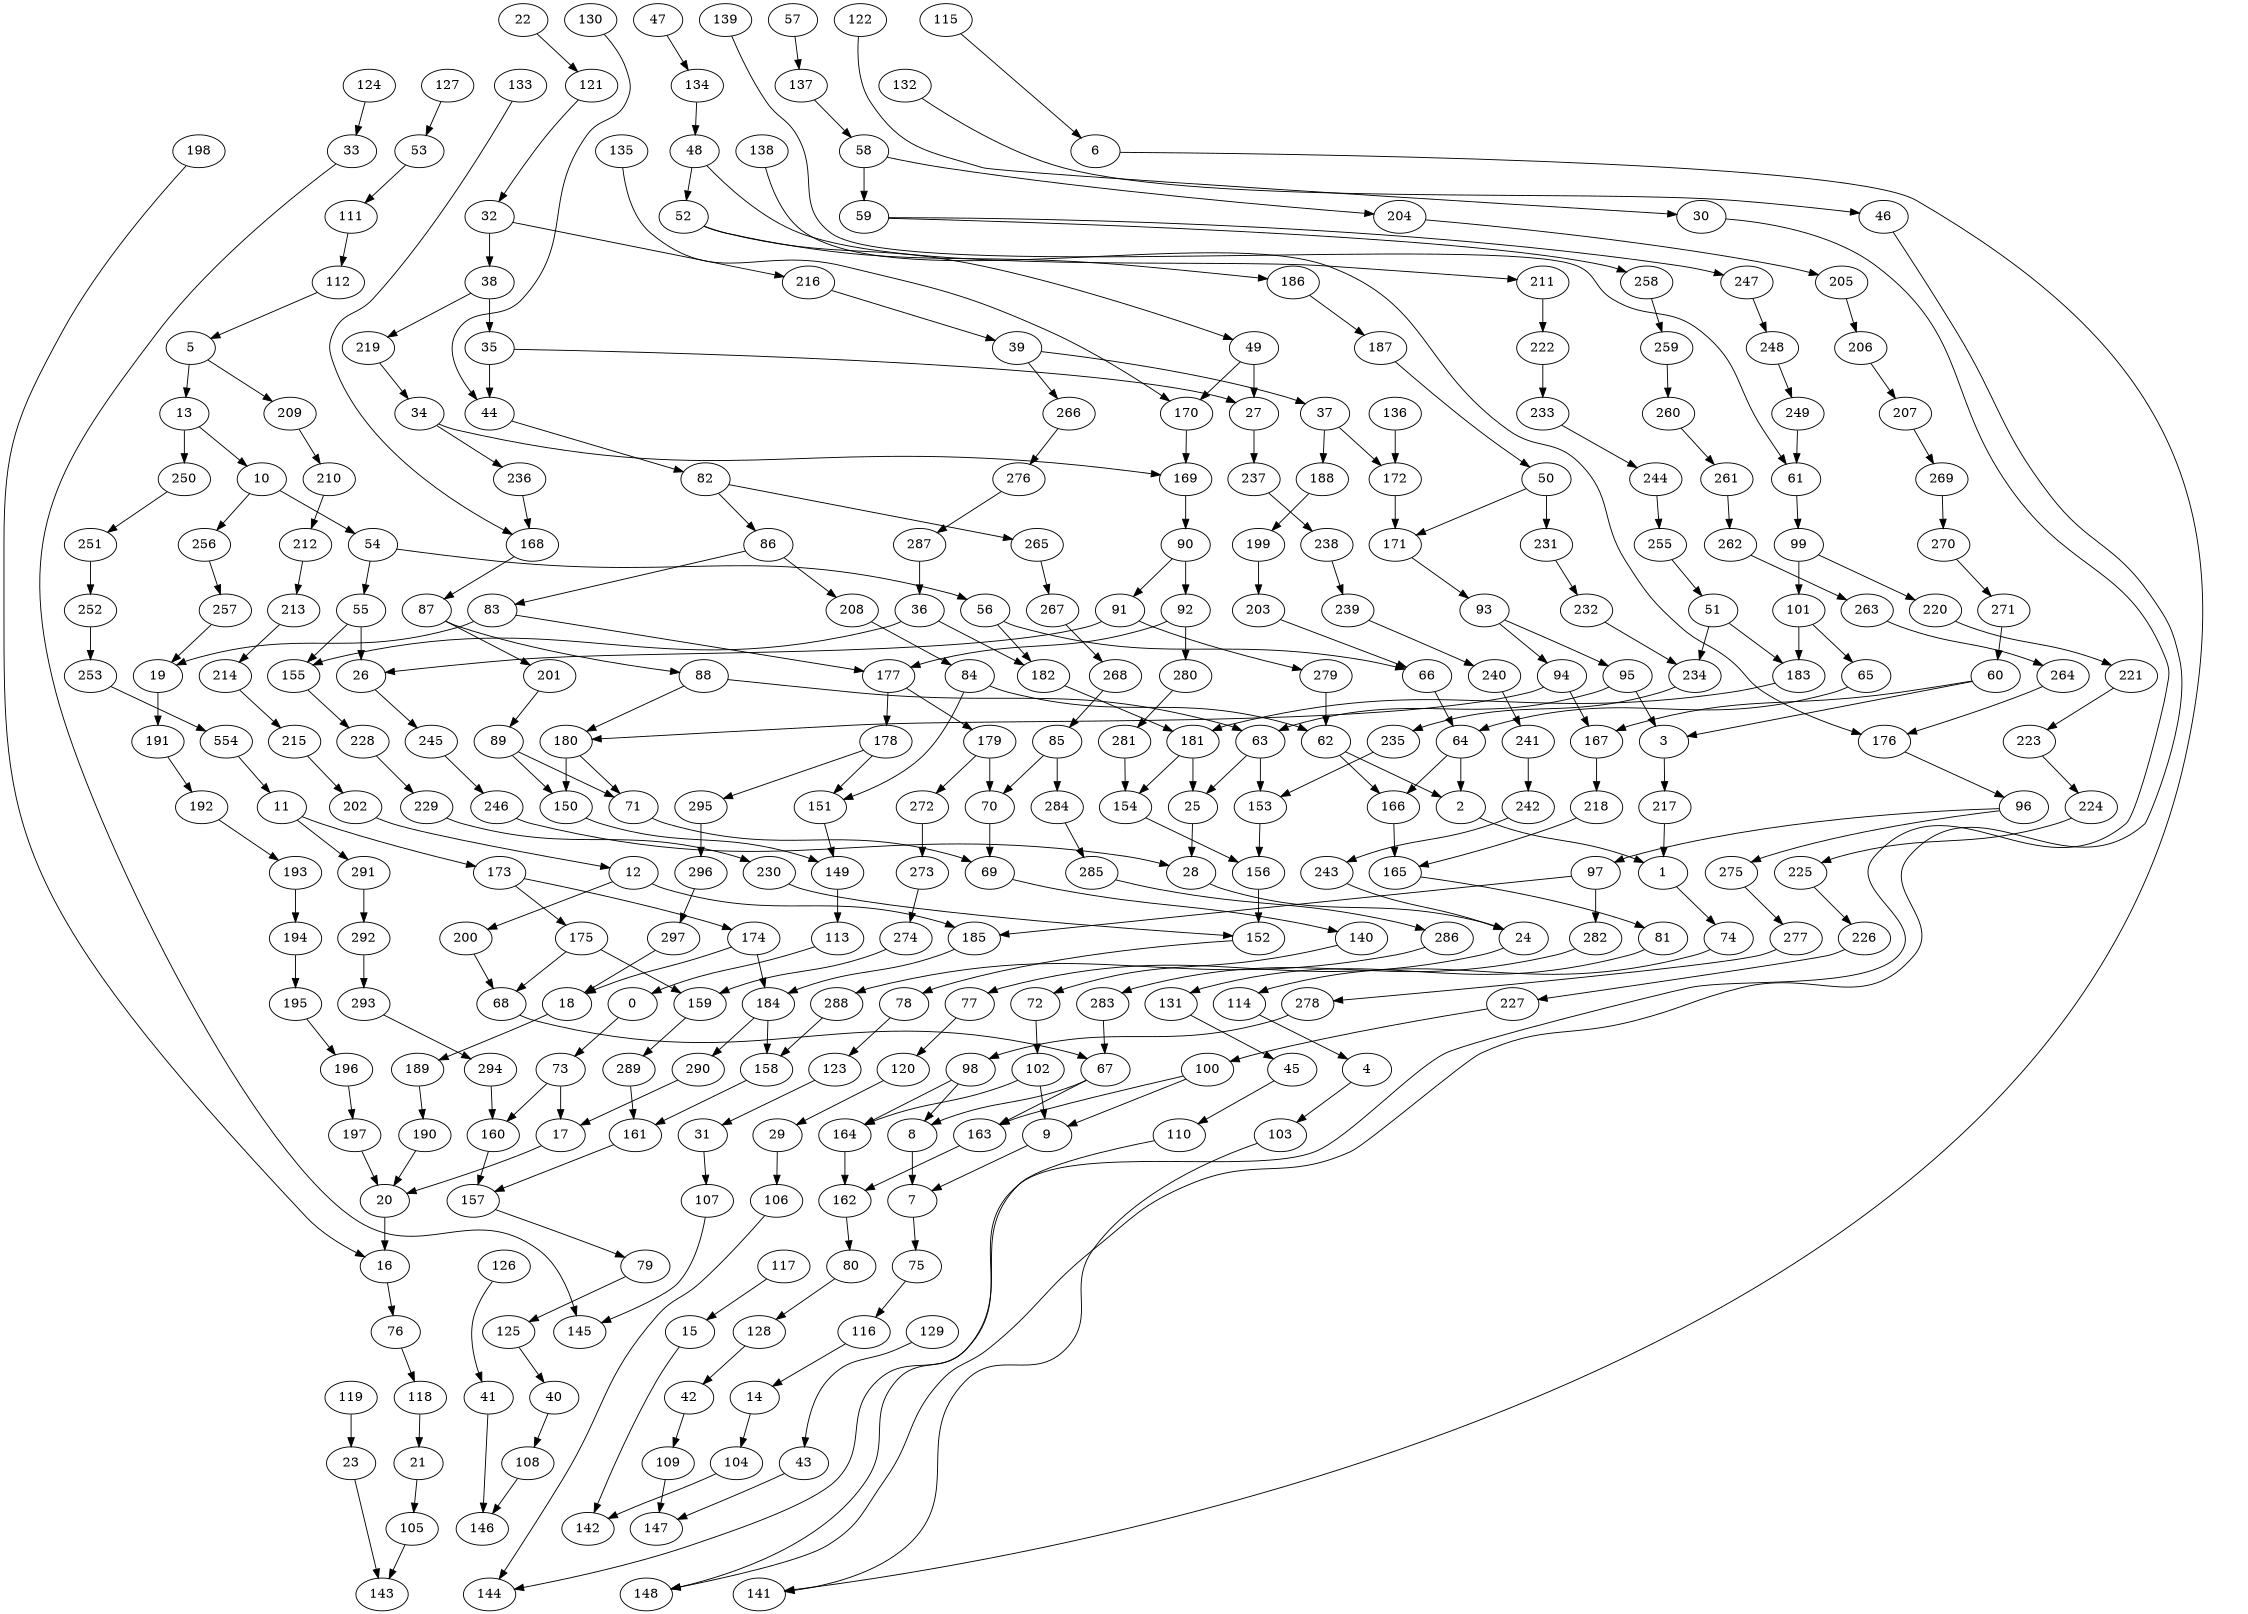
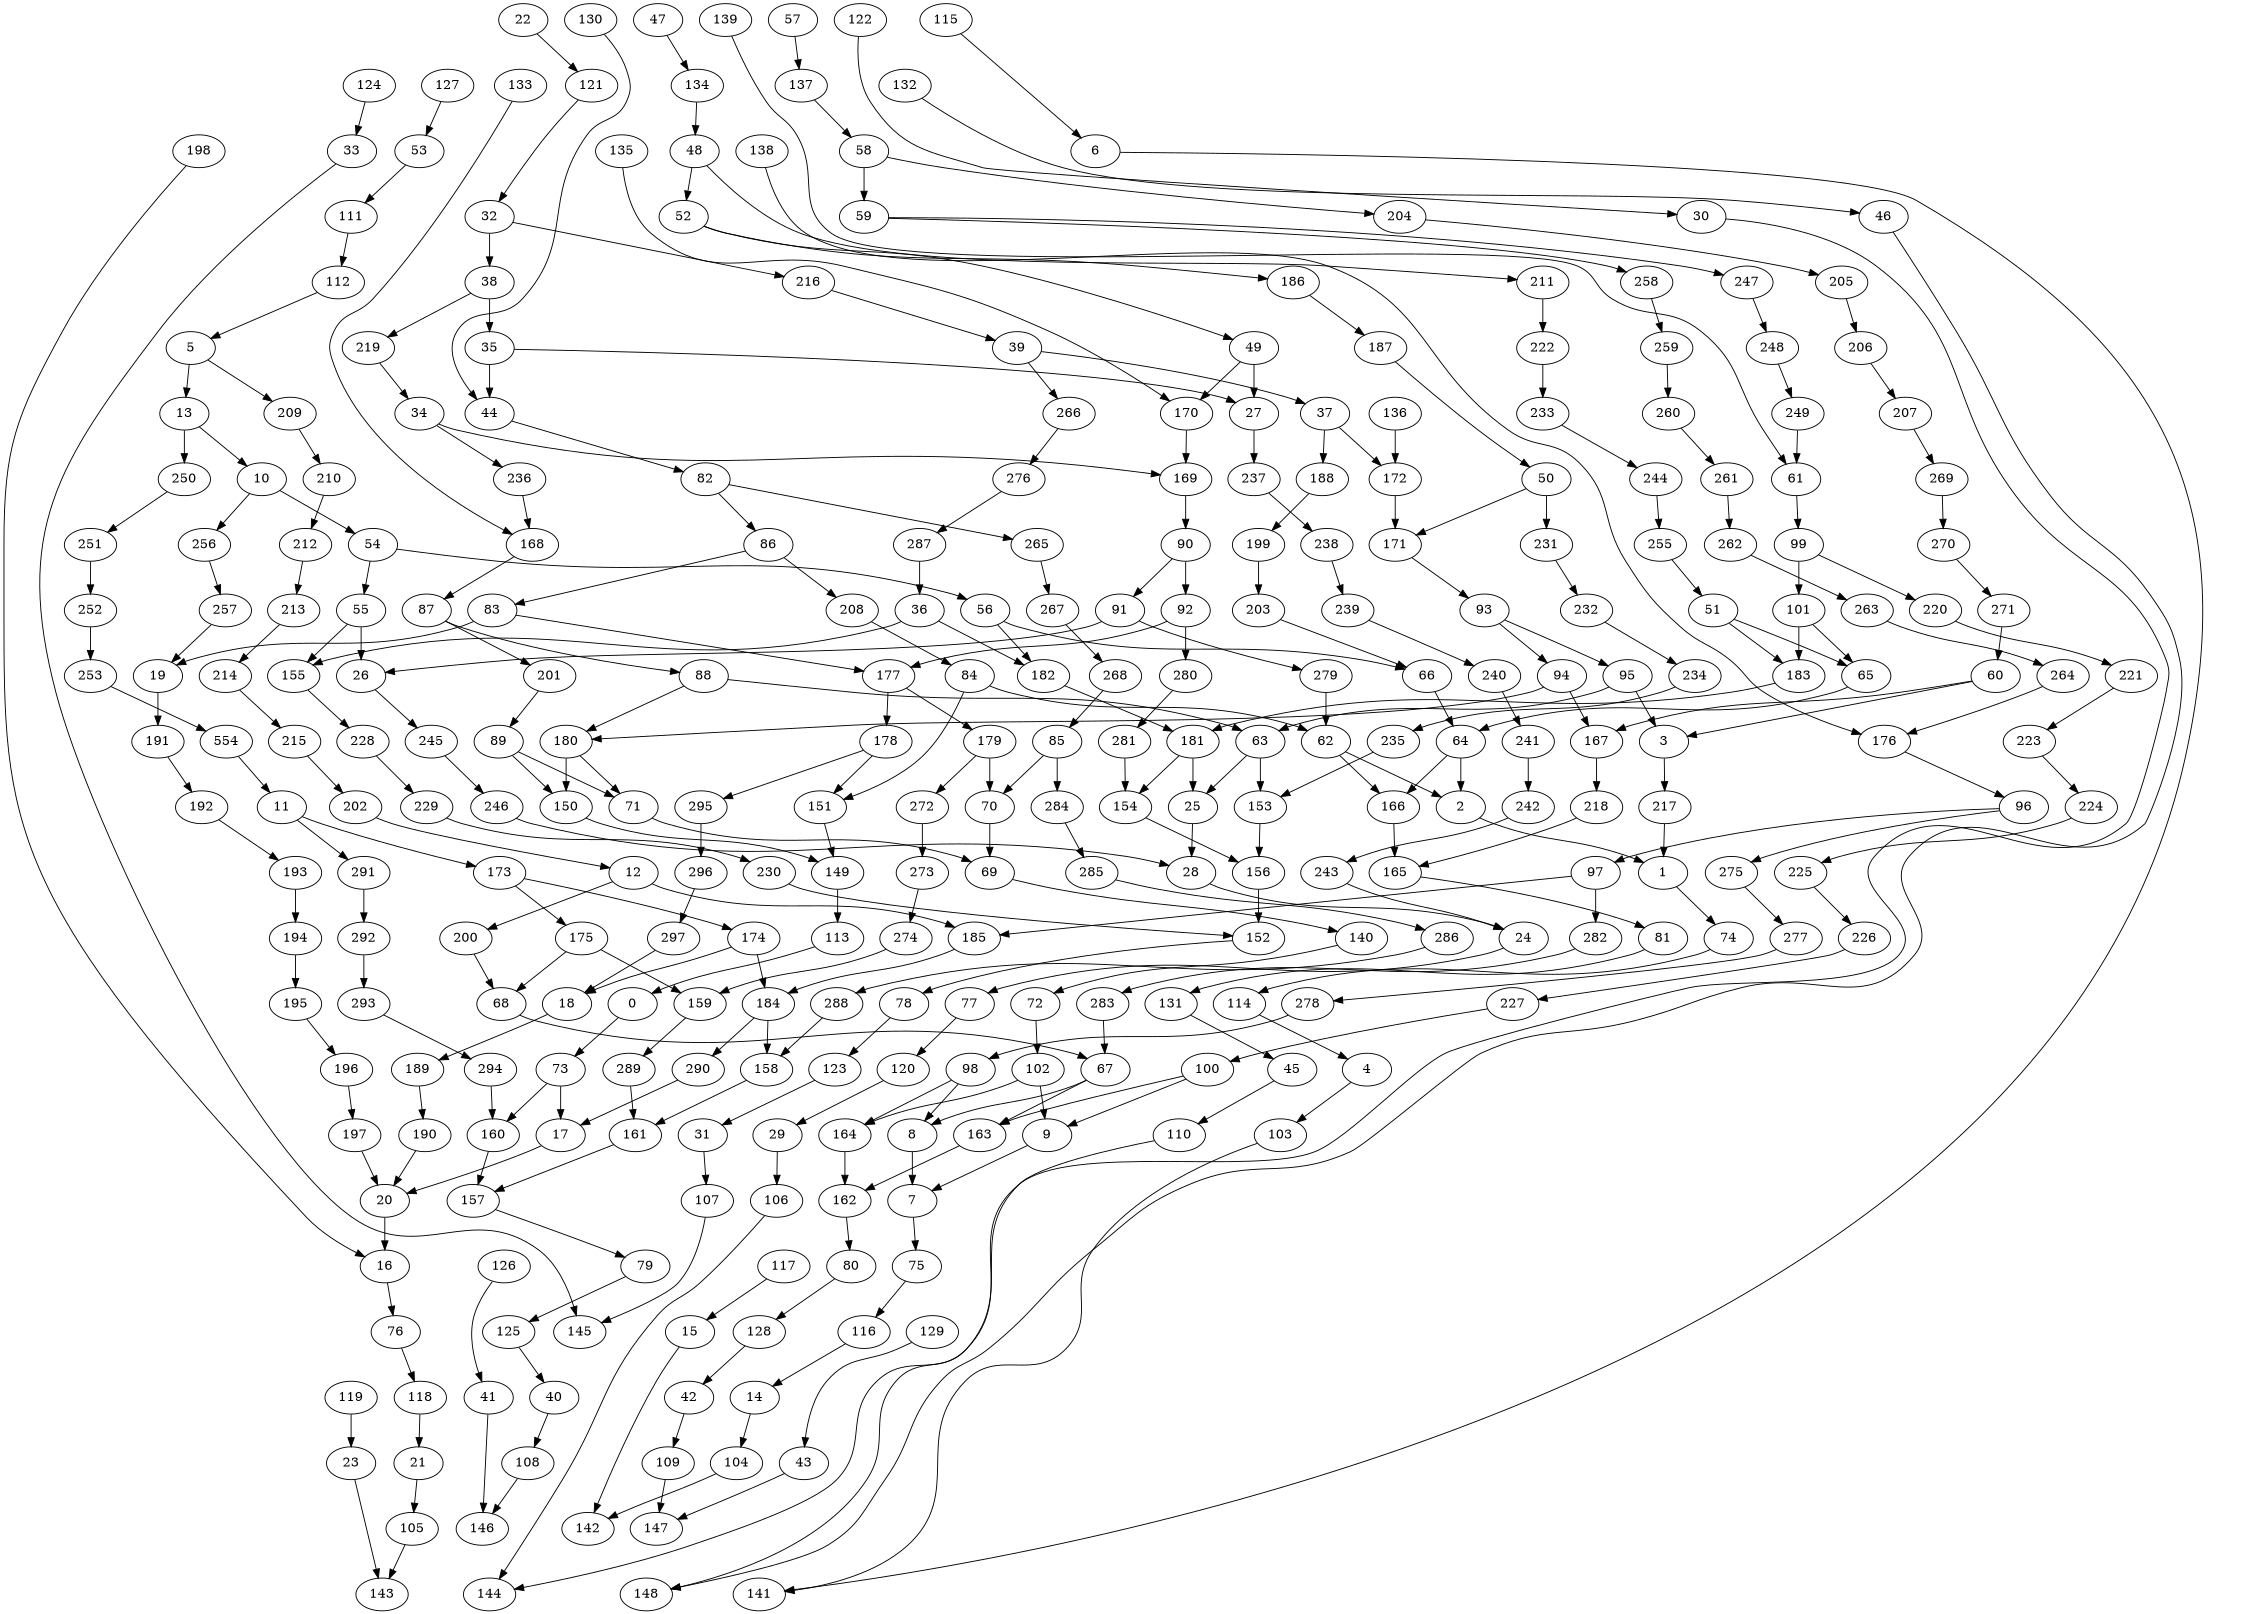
edge "51" -> "234": now "51" -> "65"
